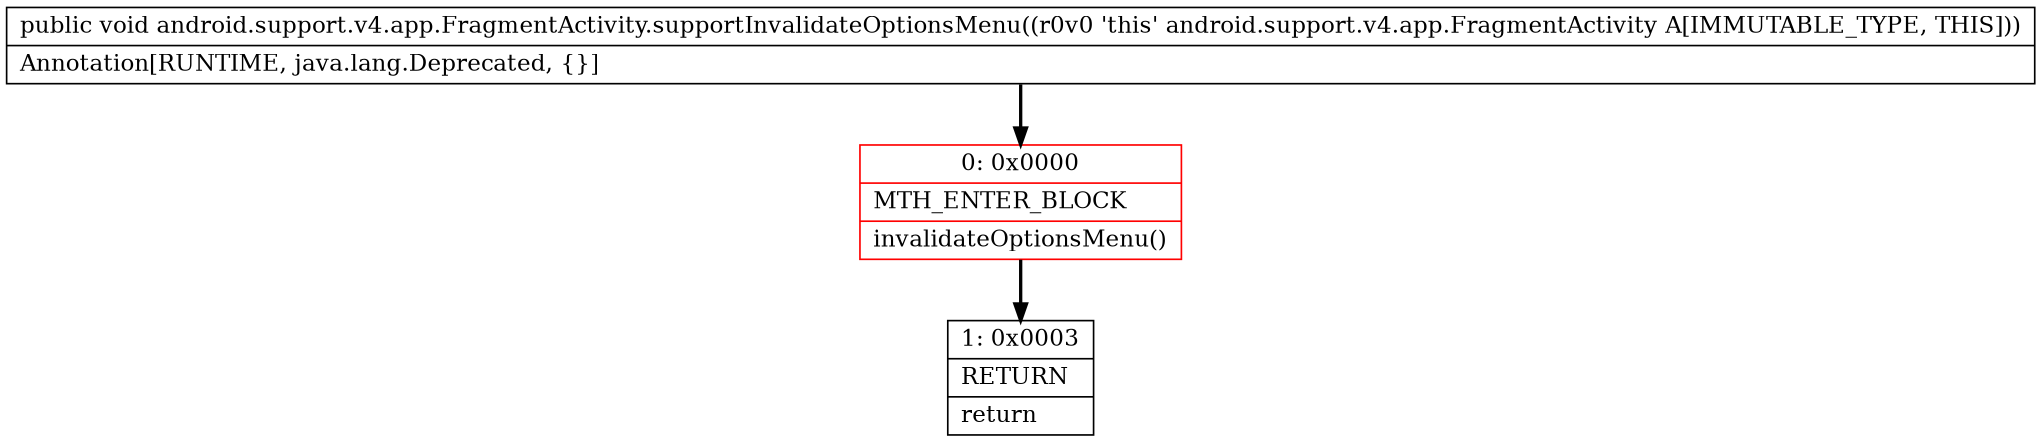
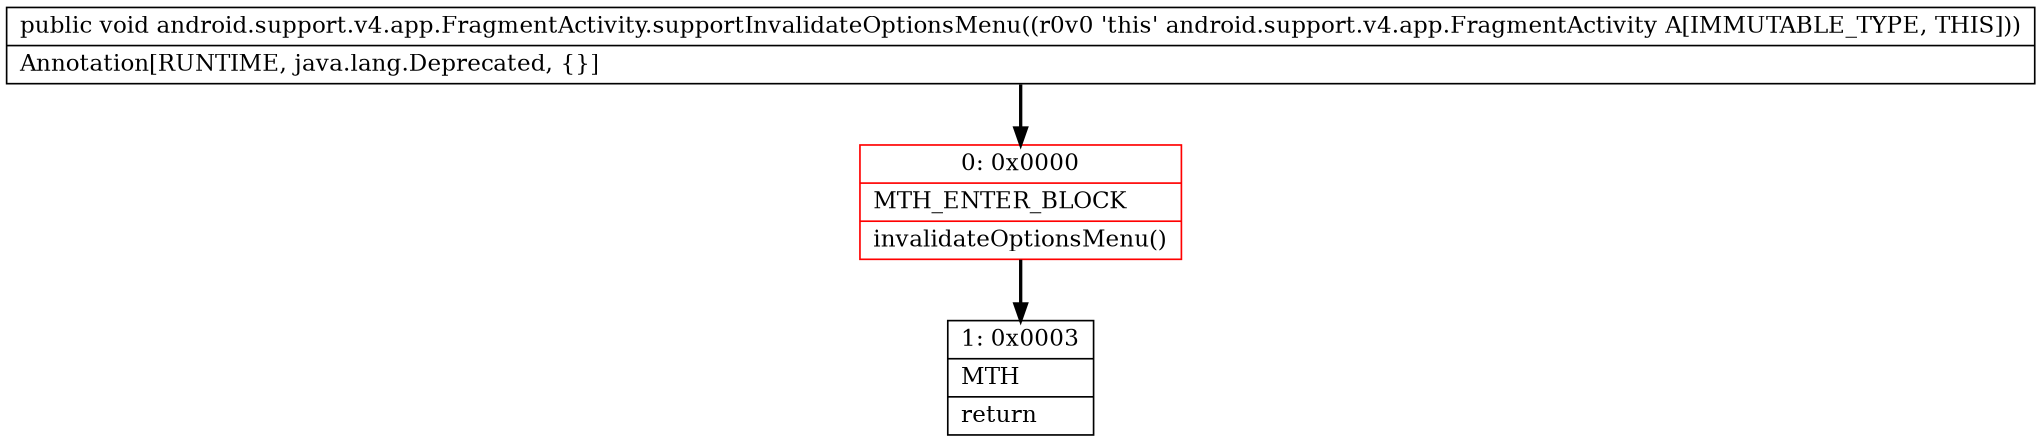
node "1: 0x0003": text "RETURN" -> "MTH"
